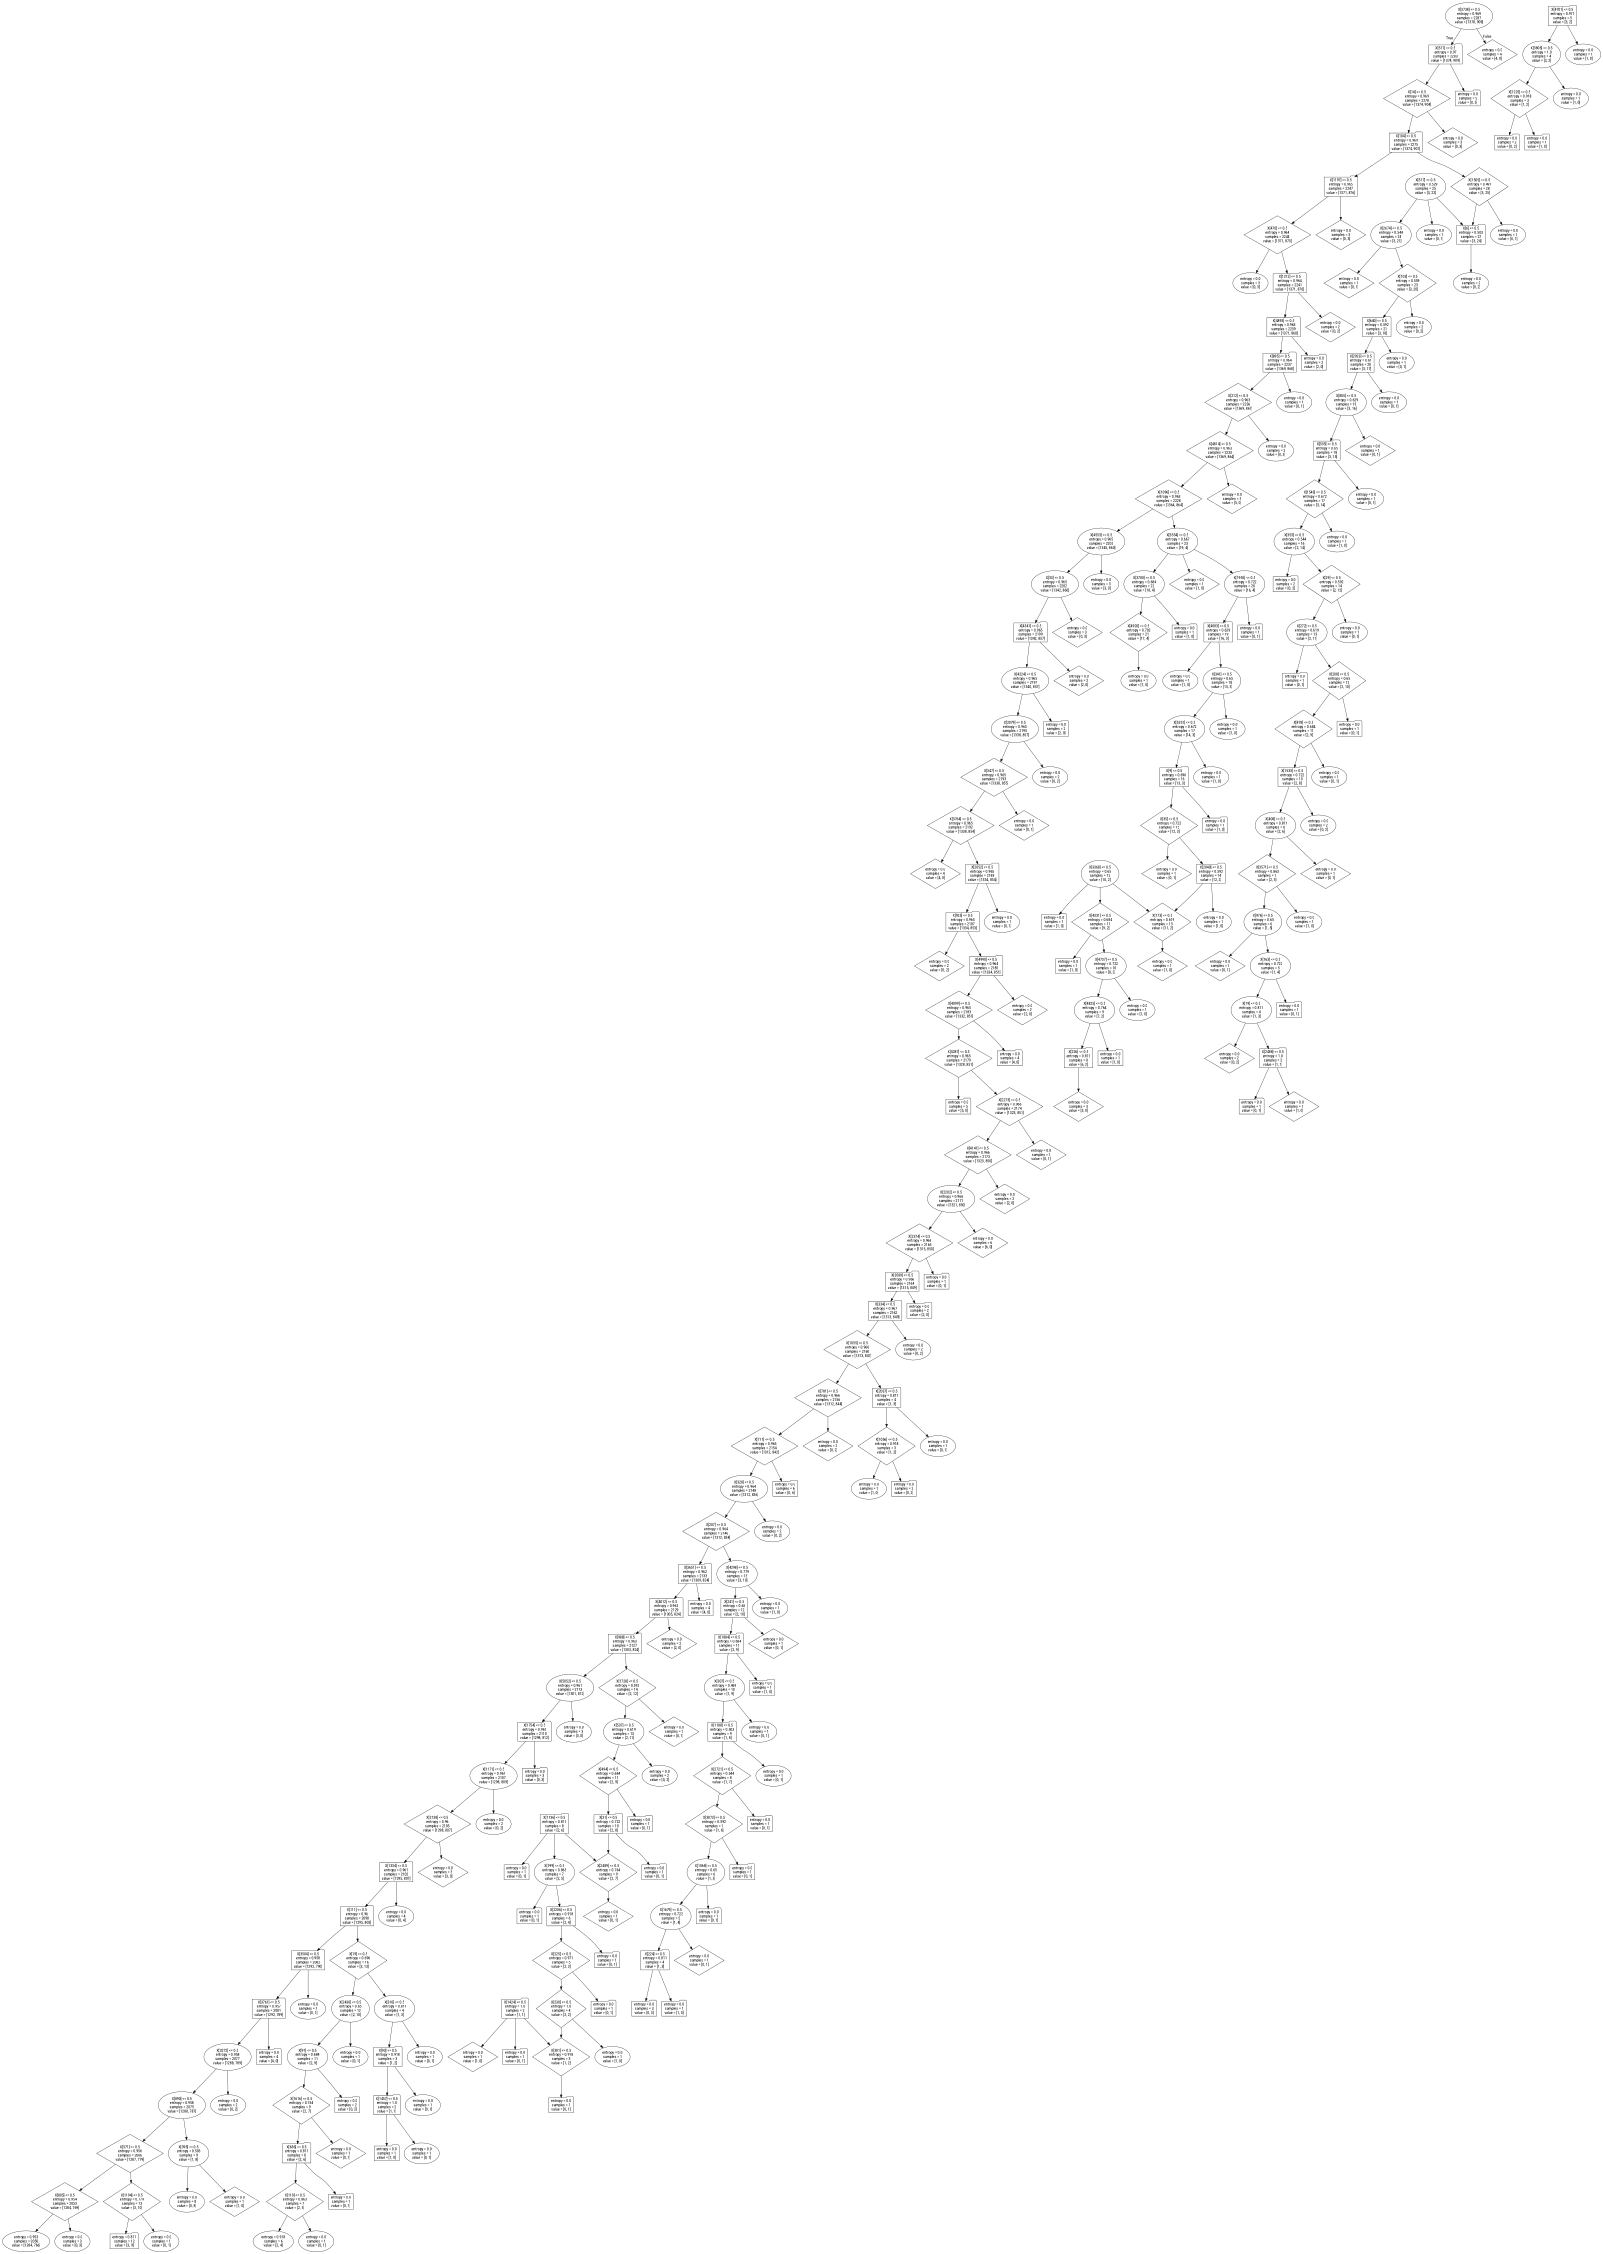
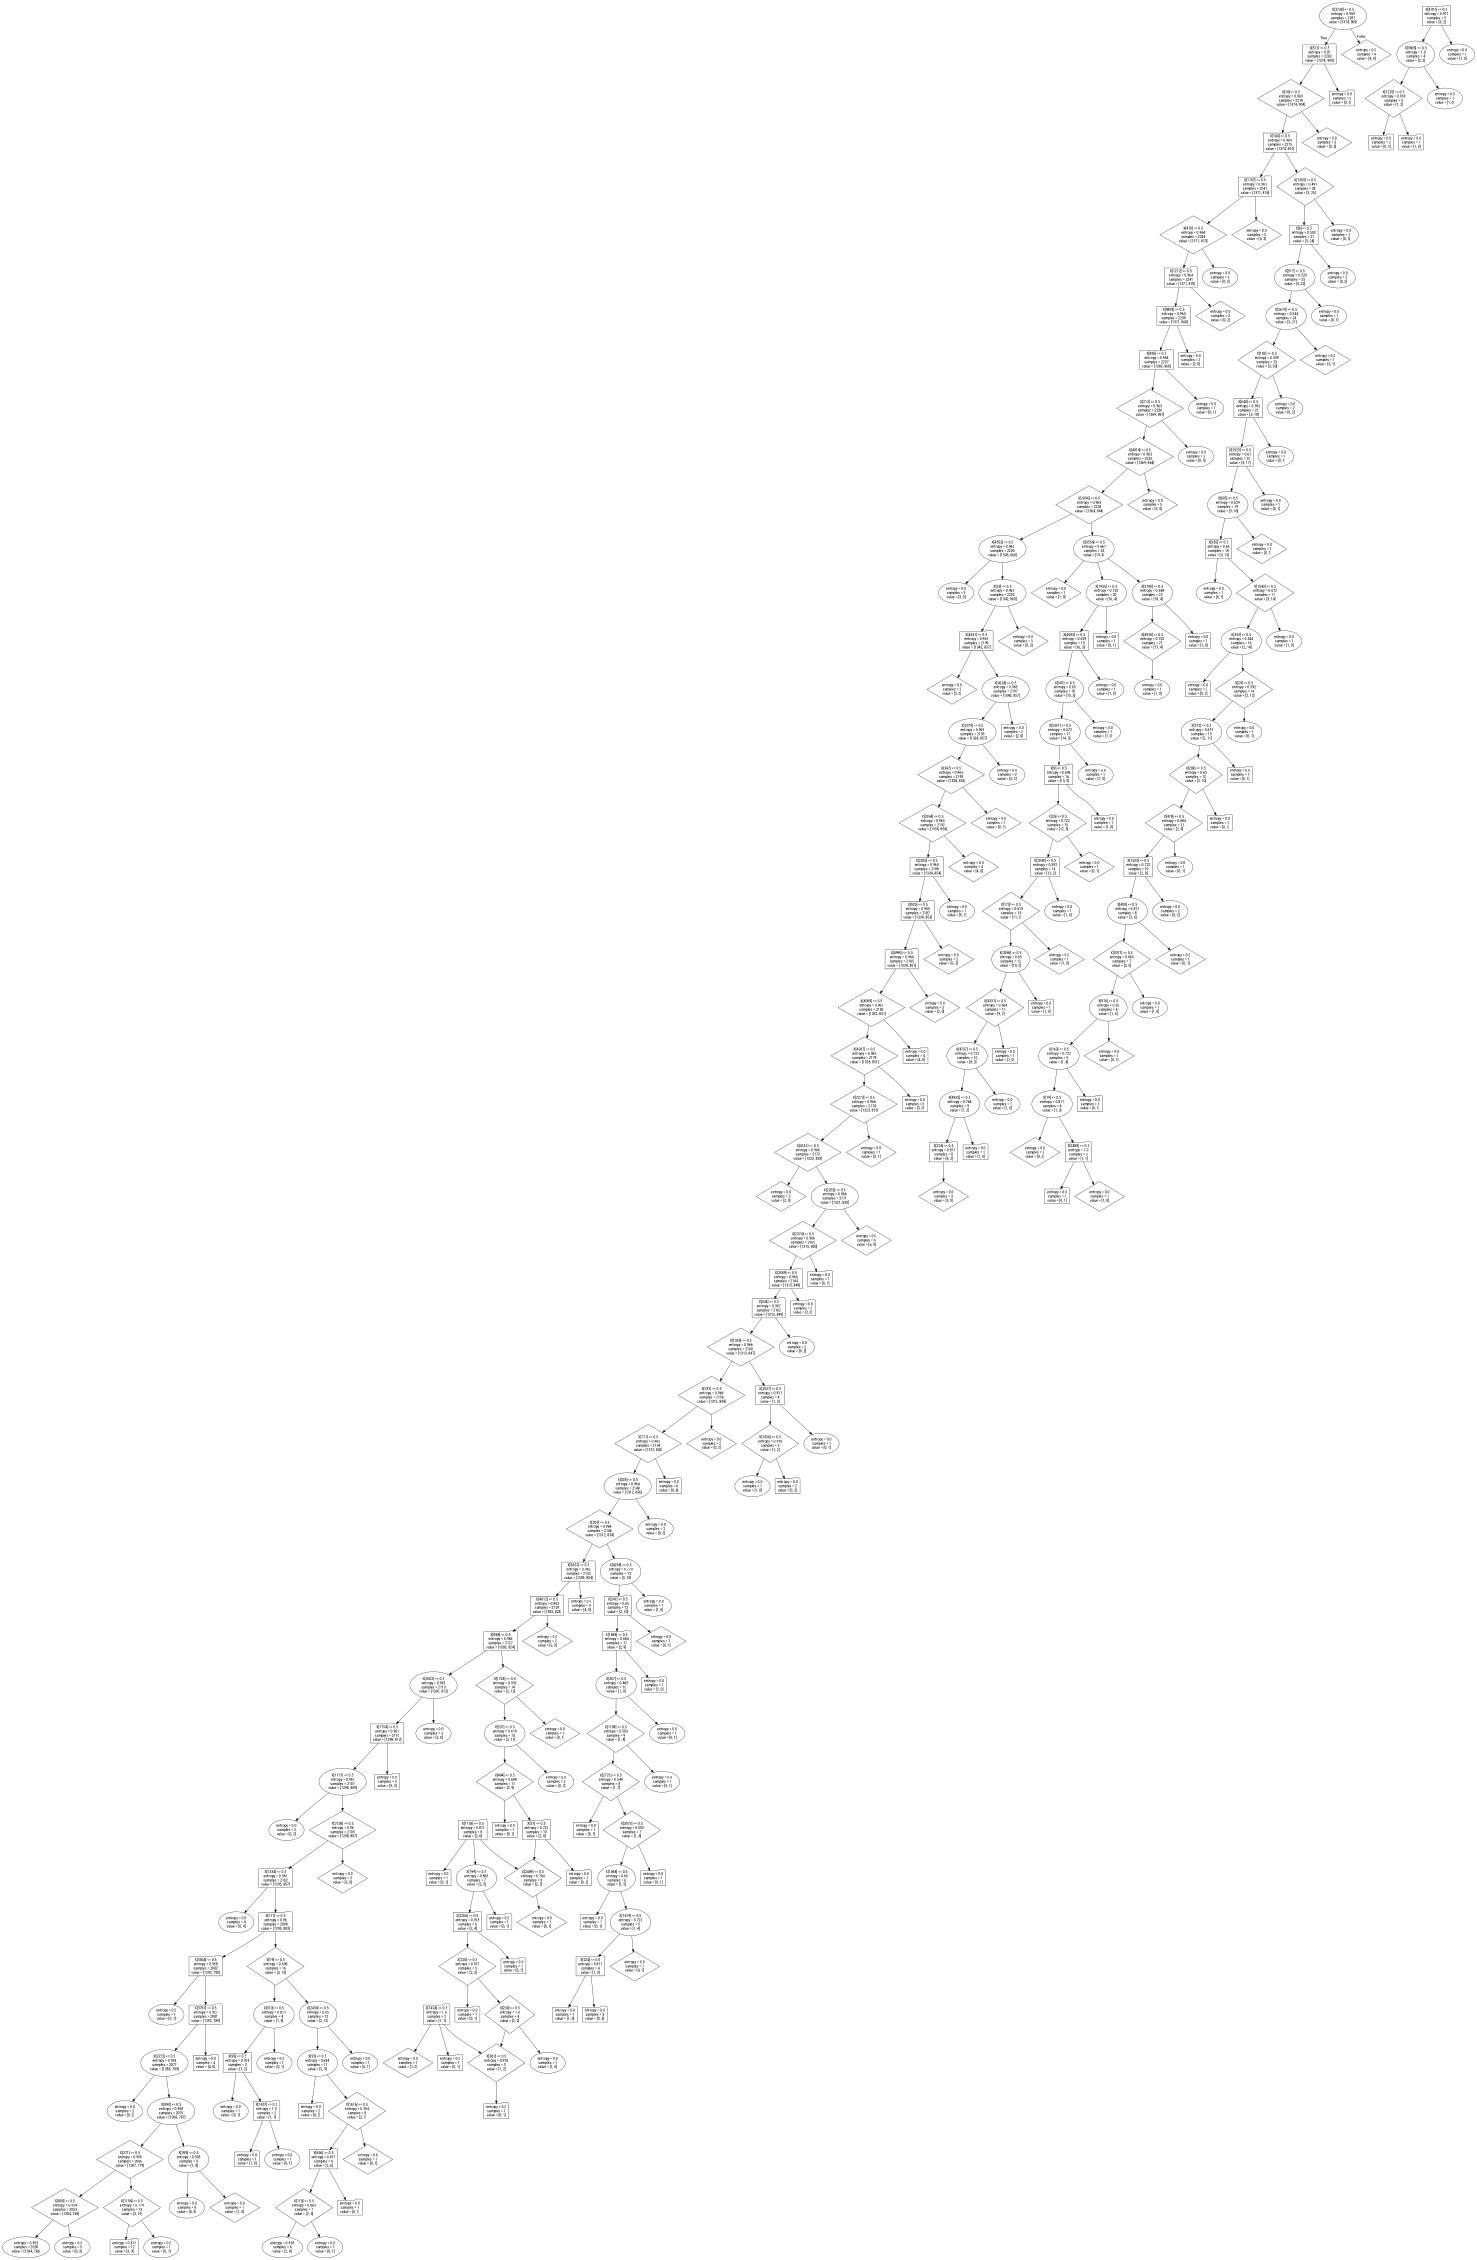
edge "X[517] <= 0.5 entropy = 0.529 samples = 25 value = [3, 22]" -> "X[6] <= 0.5 entropy = 0.503 samples = 27 value = [3, 24]": reversed
edge "X[3368] <= 0.5 entropy = 0.65 samples = 12 value = [10, 2]" -> "X[173] <= 0.5 entropy = 0.619 samples = 13 value = [11, 2]": reversed
node "X[1188] <= 0.5 entropy = 0.503 samples = 9 value = [1, 8]": shape folder -> diamond
